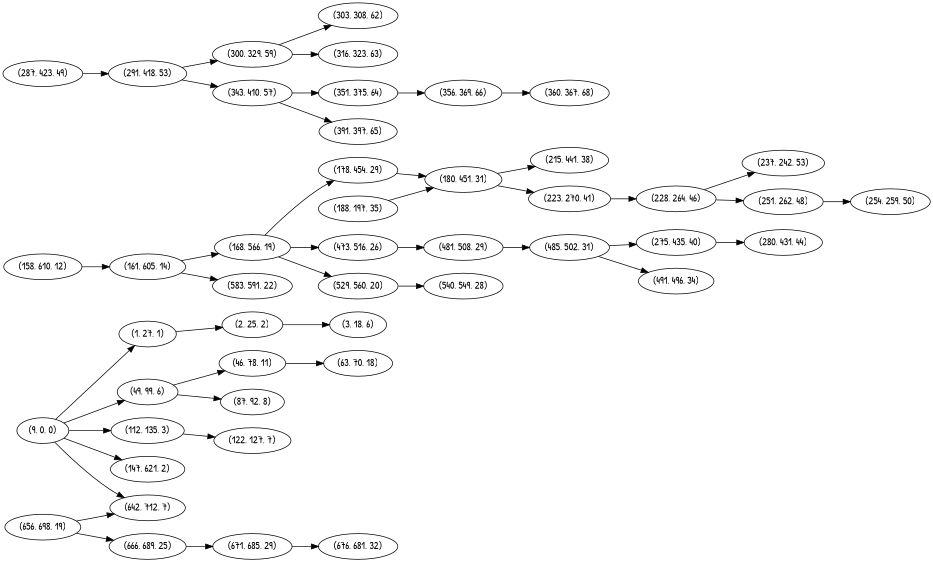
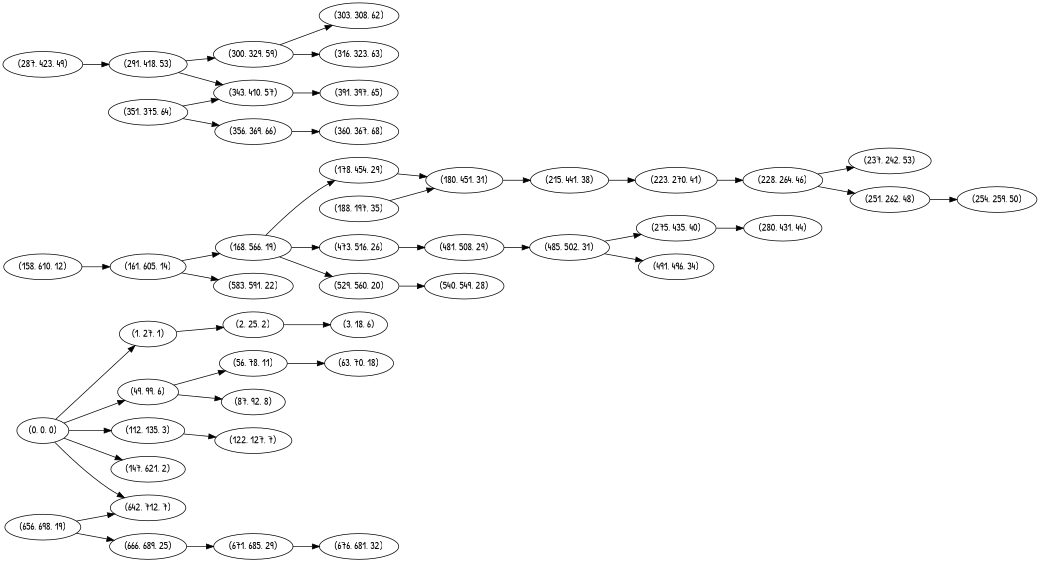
edge "(343, 410, 57)" -> "(351, 375, 64)": reversed
edge "(180, 451, 31)" -> "(223, 270, 41)": now "(215, 441, 38)" -> "(223, 270, 41)"
node "(46, 78, 11)": label "(46, 78, 11)" -> "(56, 78, 11)"
node "(9, 0, 0)": label "(9, 0, 0)" -> "(0, 0, 0)"
